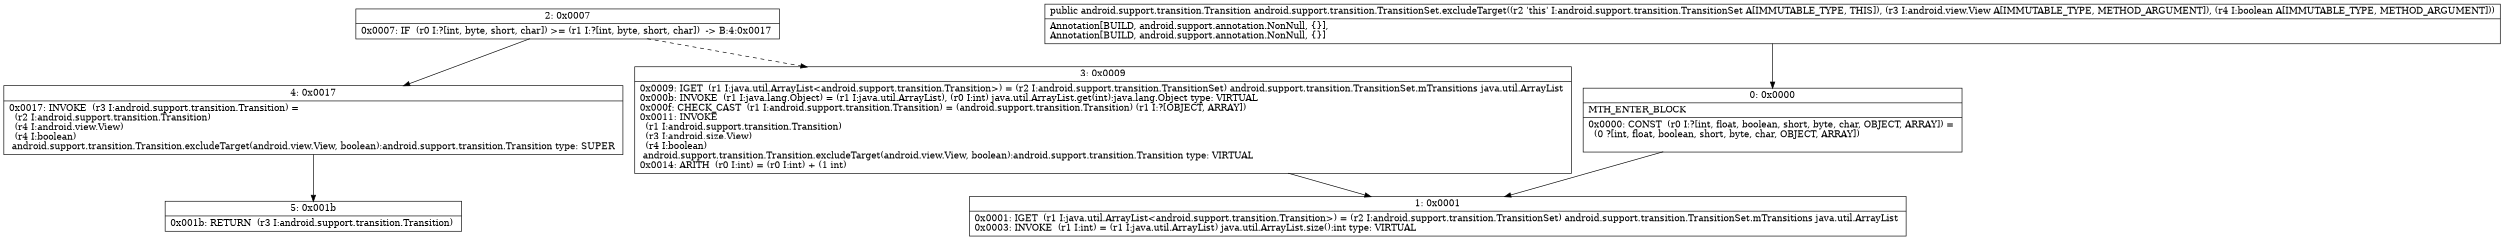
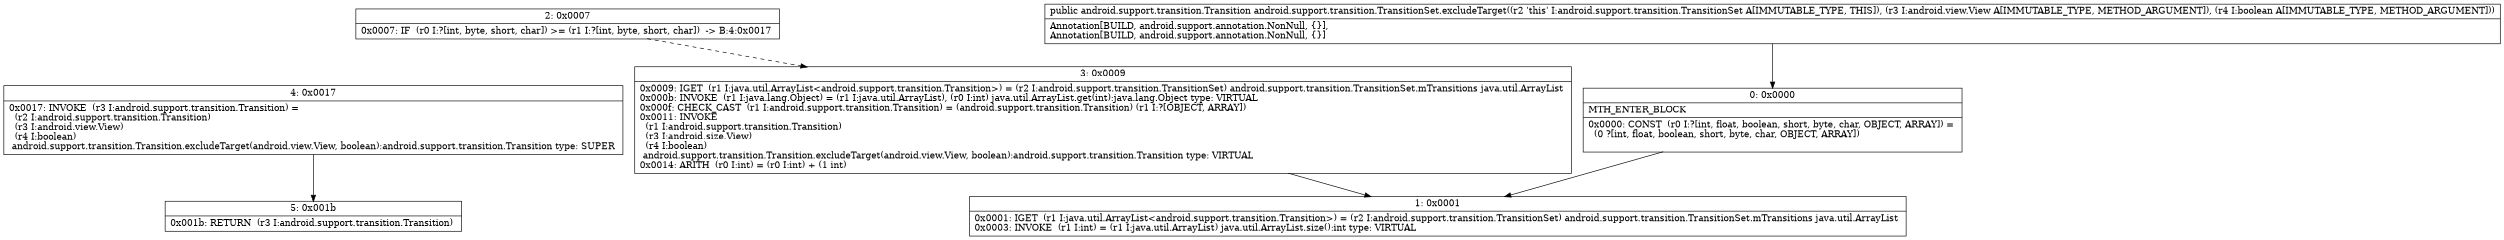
edge "2: 0x0007" -> "4: 0x0017": removed
node "4: 0x0017": text "(r4 I:android.view.View)" -> "(r3 I:android.view.View)"
